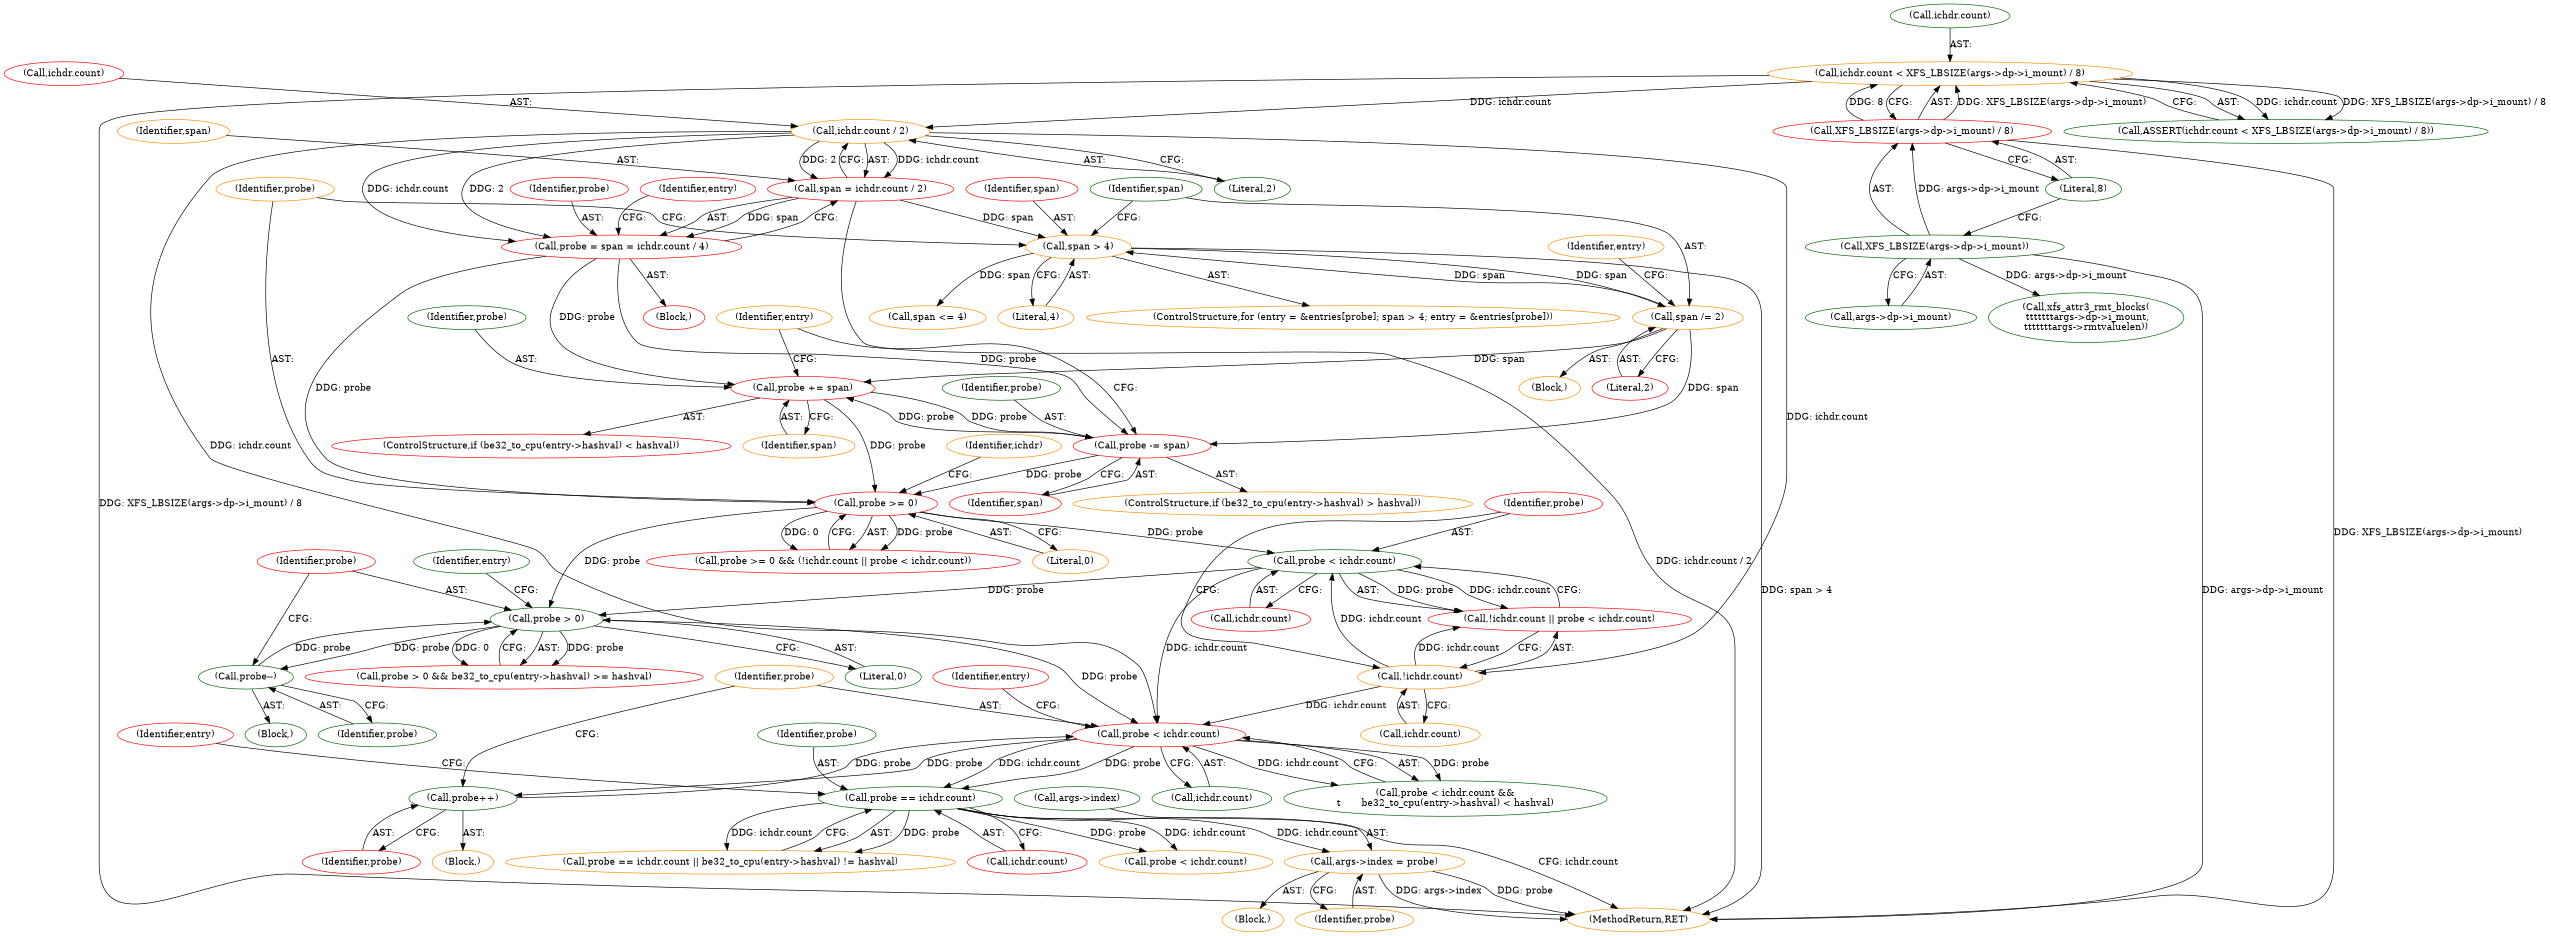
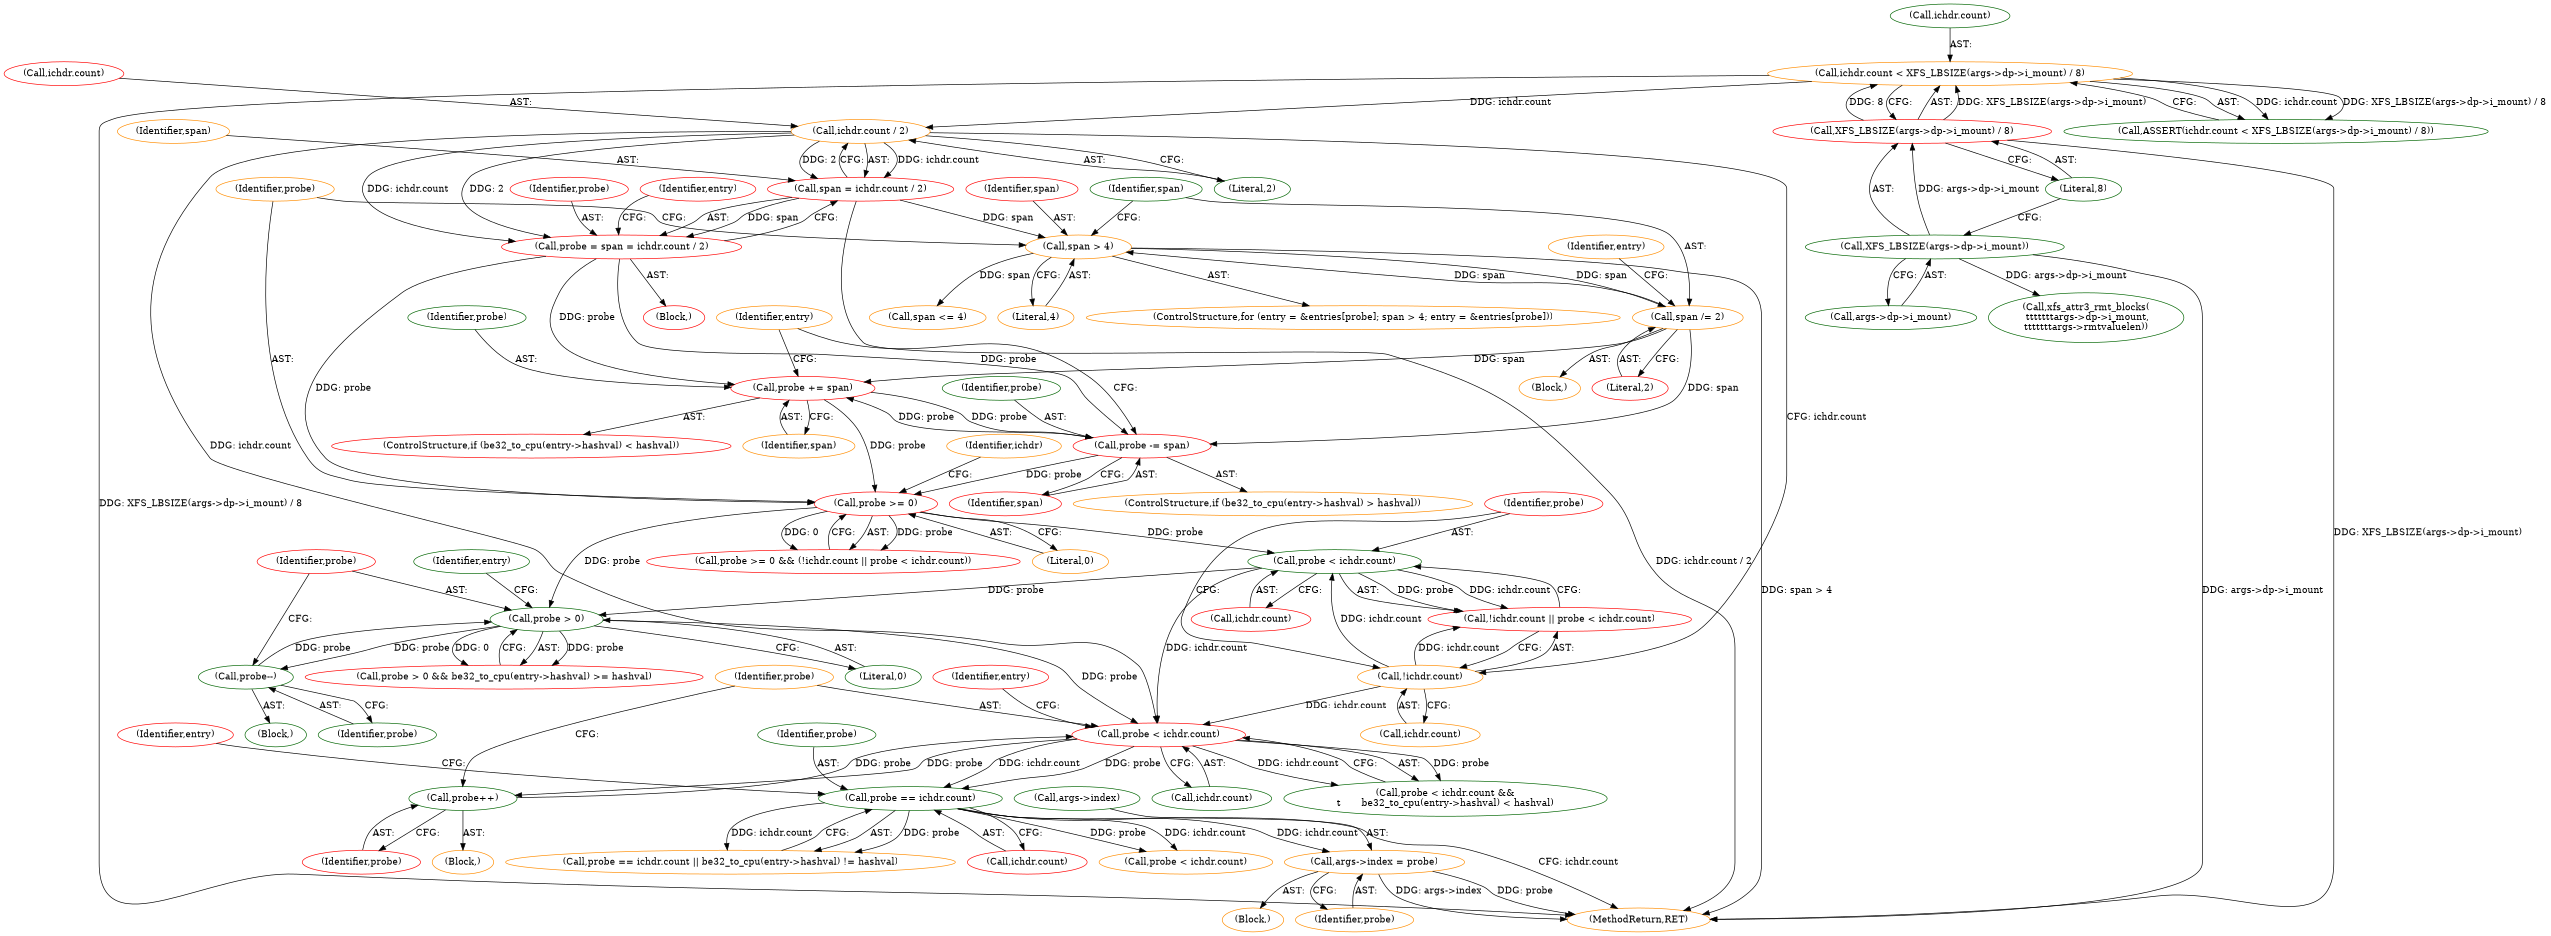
node "(Call,probe = span = ichdr.count / 4)": label "(Call,probe = span = ichdr.count / 4)" -> "(Call,probe = span = ichdr.count / 2)"
edge "(Call,ichdr.count / 2)" -> "(Call,!ichdr.count)": label "DDG: ichdr.count" -> "CFG: ichdr.count"
